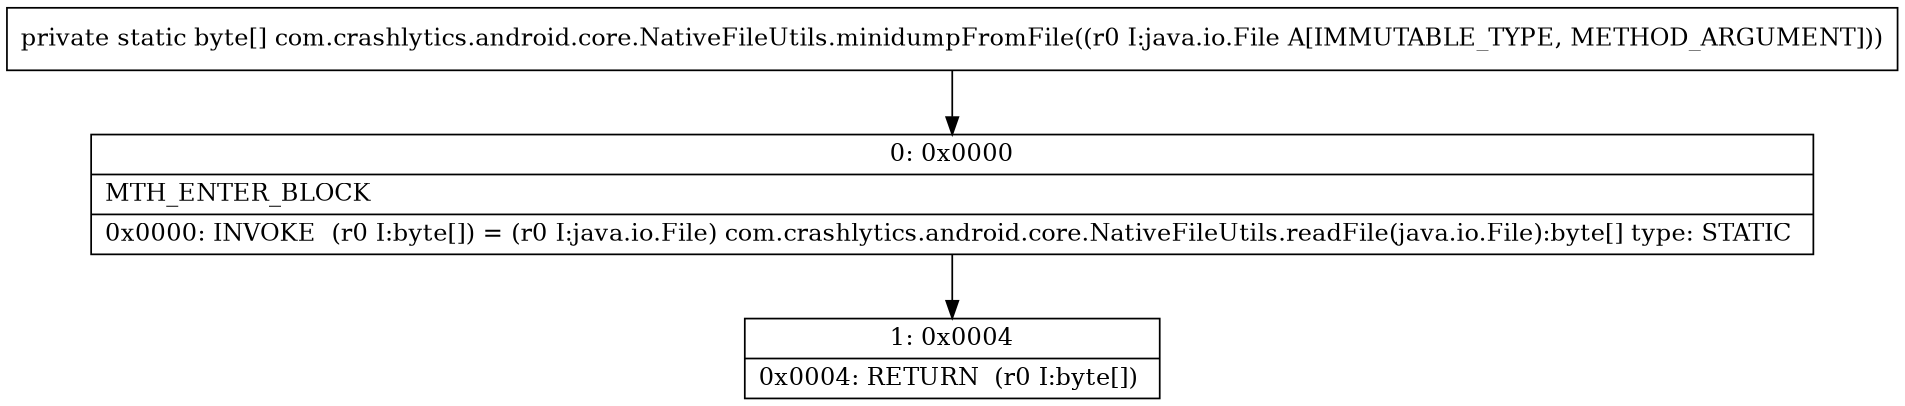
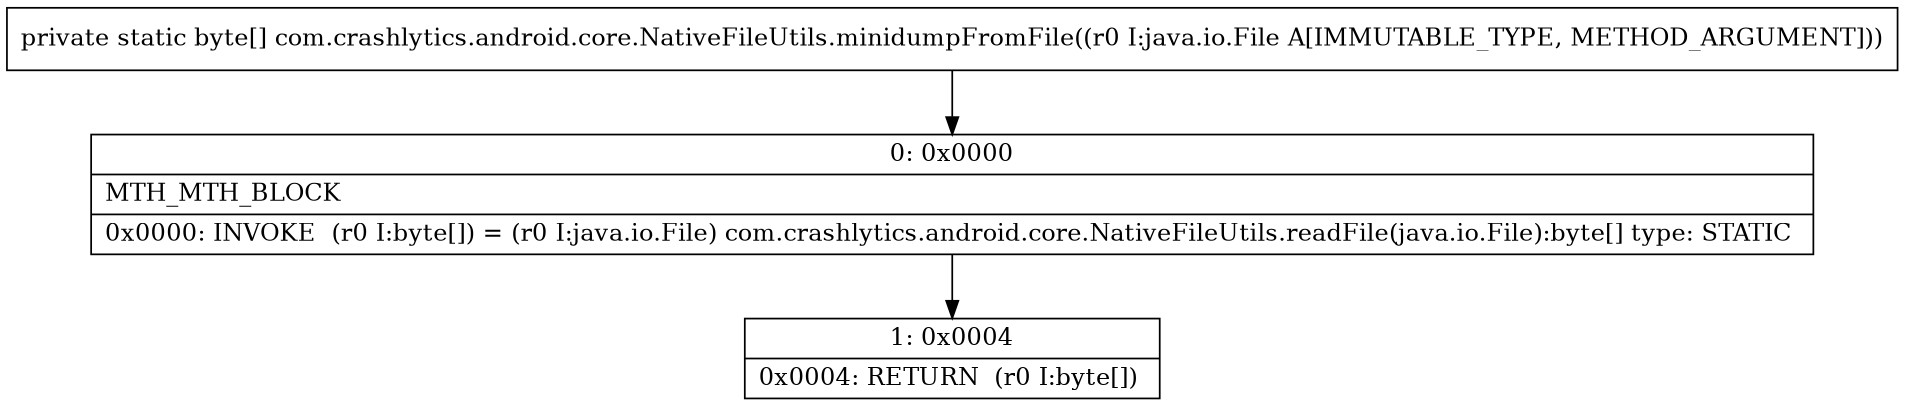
node "0: 0x0000": text "MTH_ENTER_BLOCK" -> "MTH_MTH_BLOCK"
